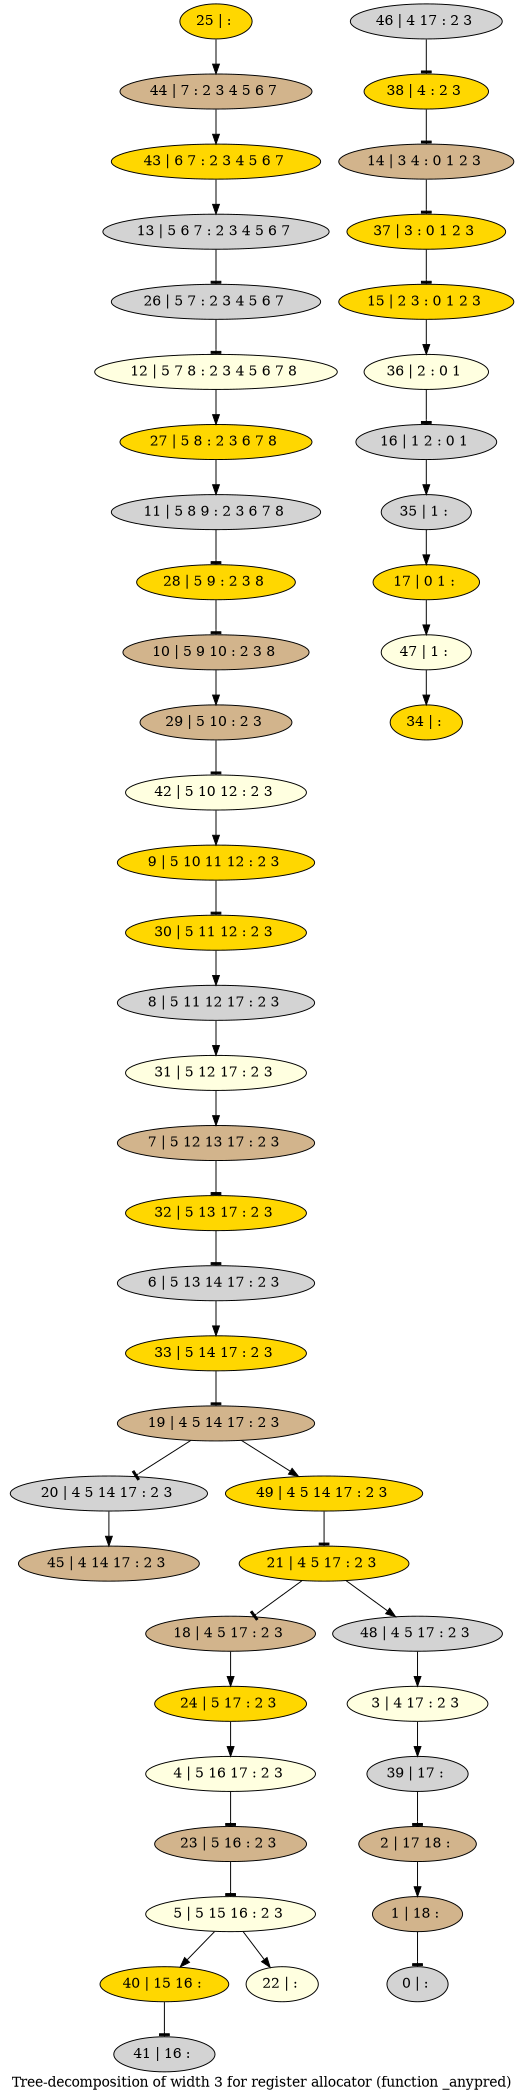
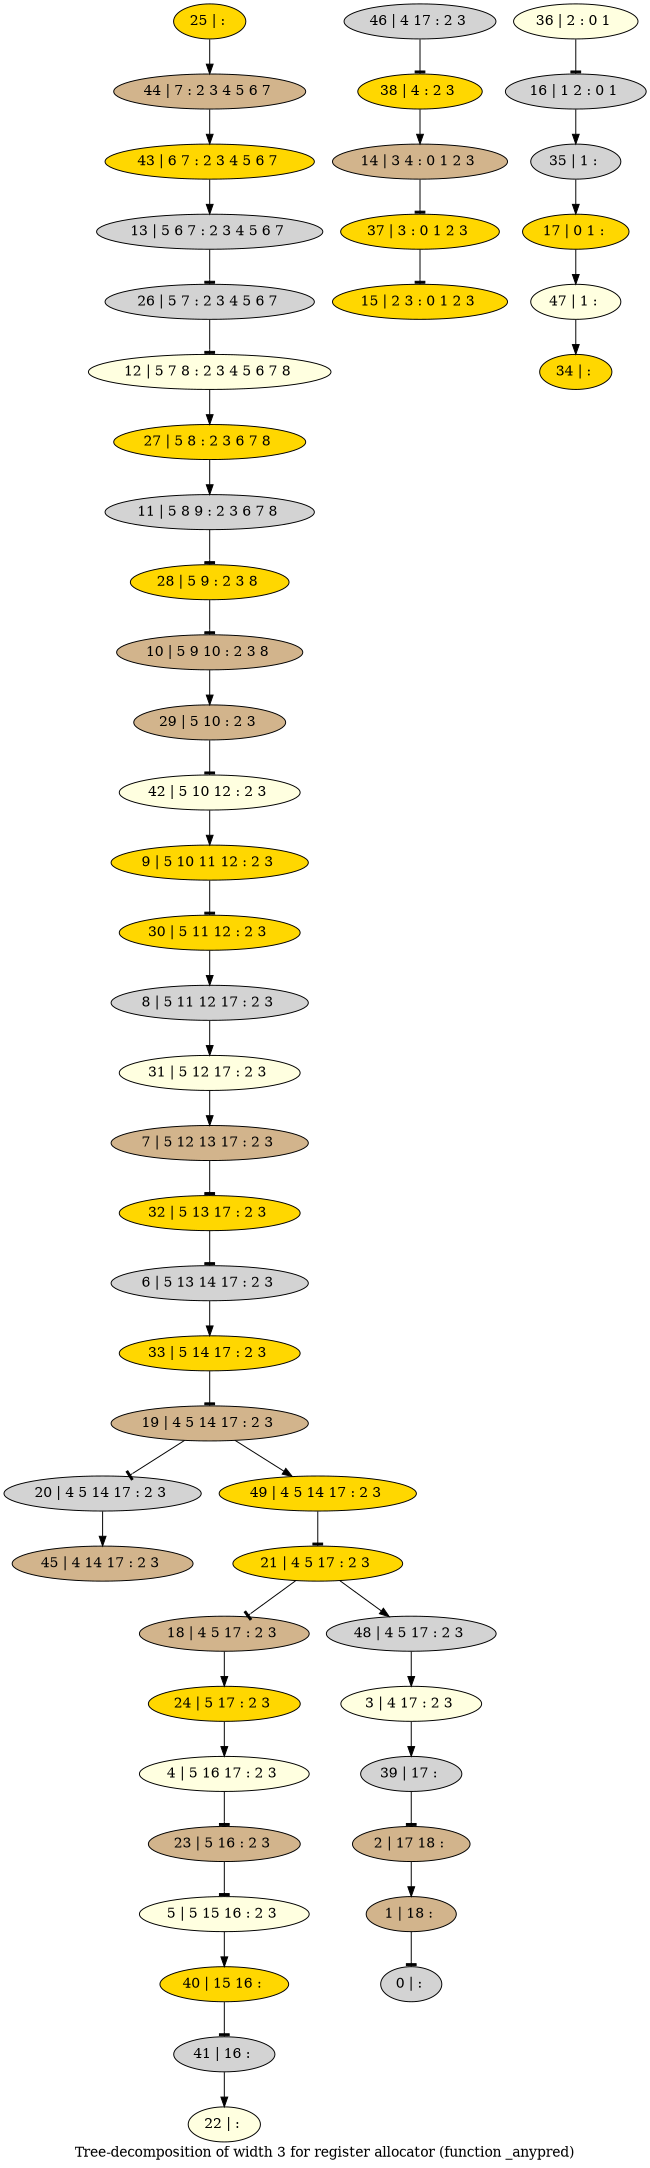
edge "38 | 4 : 2 3" -> "14 | 3 4 : 0 1 2 3": arrowhead tee -> normal
edge "15 | 2 3 : 0 1 2 3" -> "36 | 2 : 0 1": removed
edge "5 | 5 15 16 : 2 3" -> "22 | :": now "41 | 16 :" -> "22 | :"
